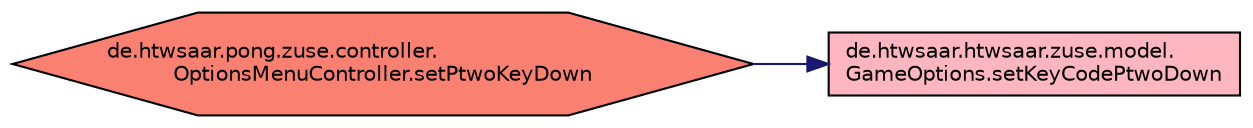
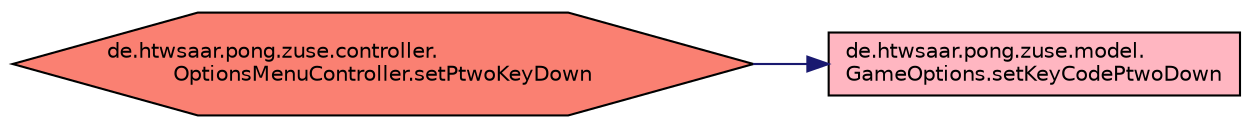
node "de.htwsaar.htwsaar.zuse.model. GameOptions.setKeyCodePtwoDown": label "de.htwsaar.htwsaar.zuse.model. GameOptions.setKeyCodePtwoDown" -> "de.htwsaar.pong.zuse.model. GameOptions.setKeyCodePtwoDown"
